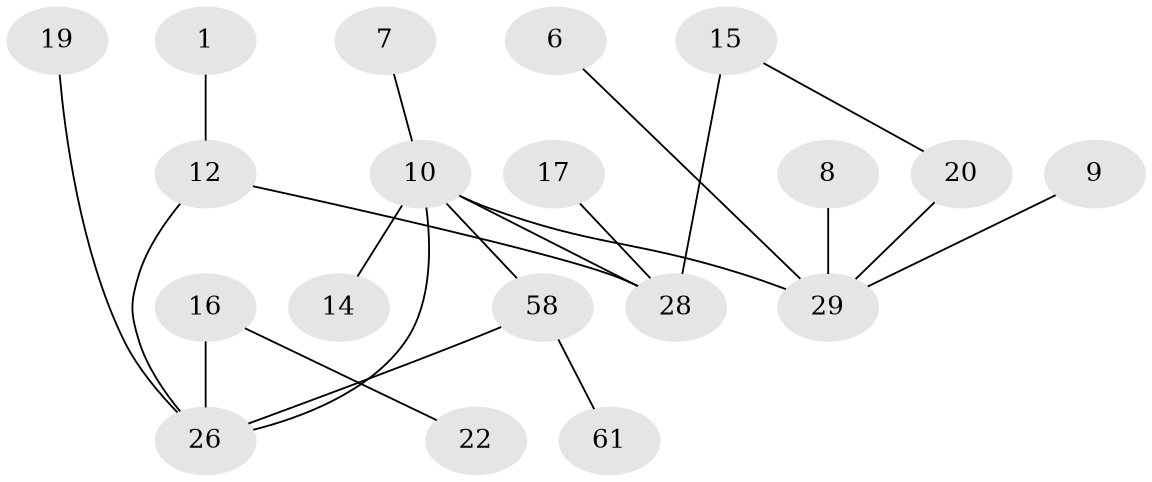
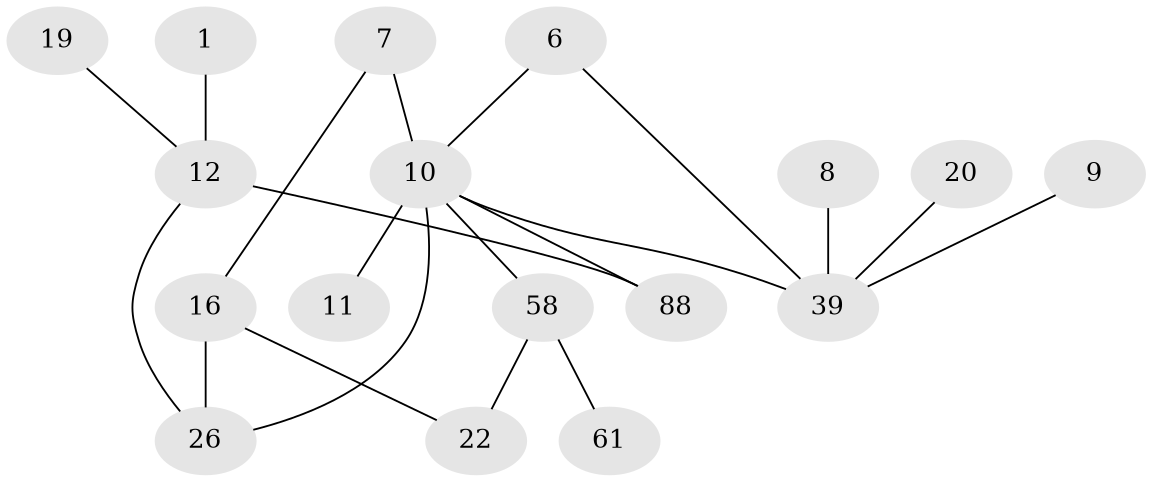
node "15": removed
edge "6" -- "10": added
edge "7" -- "16": added
node "17": removed
edge "19" -- "26": now "19" -- "12"
node "14": label "14" -> "11"
node "28": label "28" -> "88"
node "29": label "29" -> "39"
edge "58" -- "26": now "58" -- "22"
